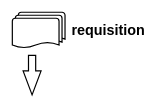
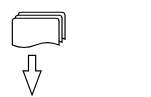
node "requisition": removed
